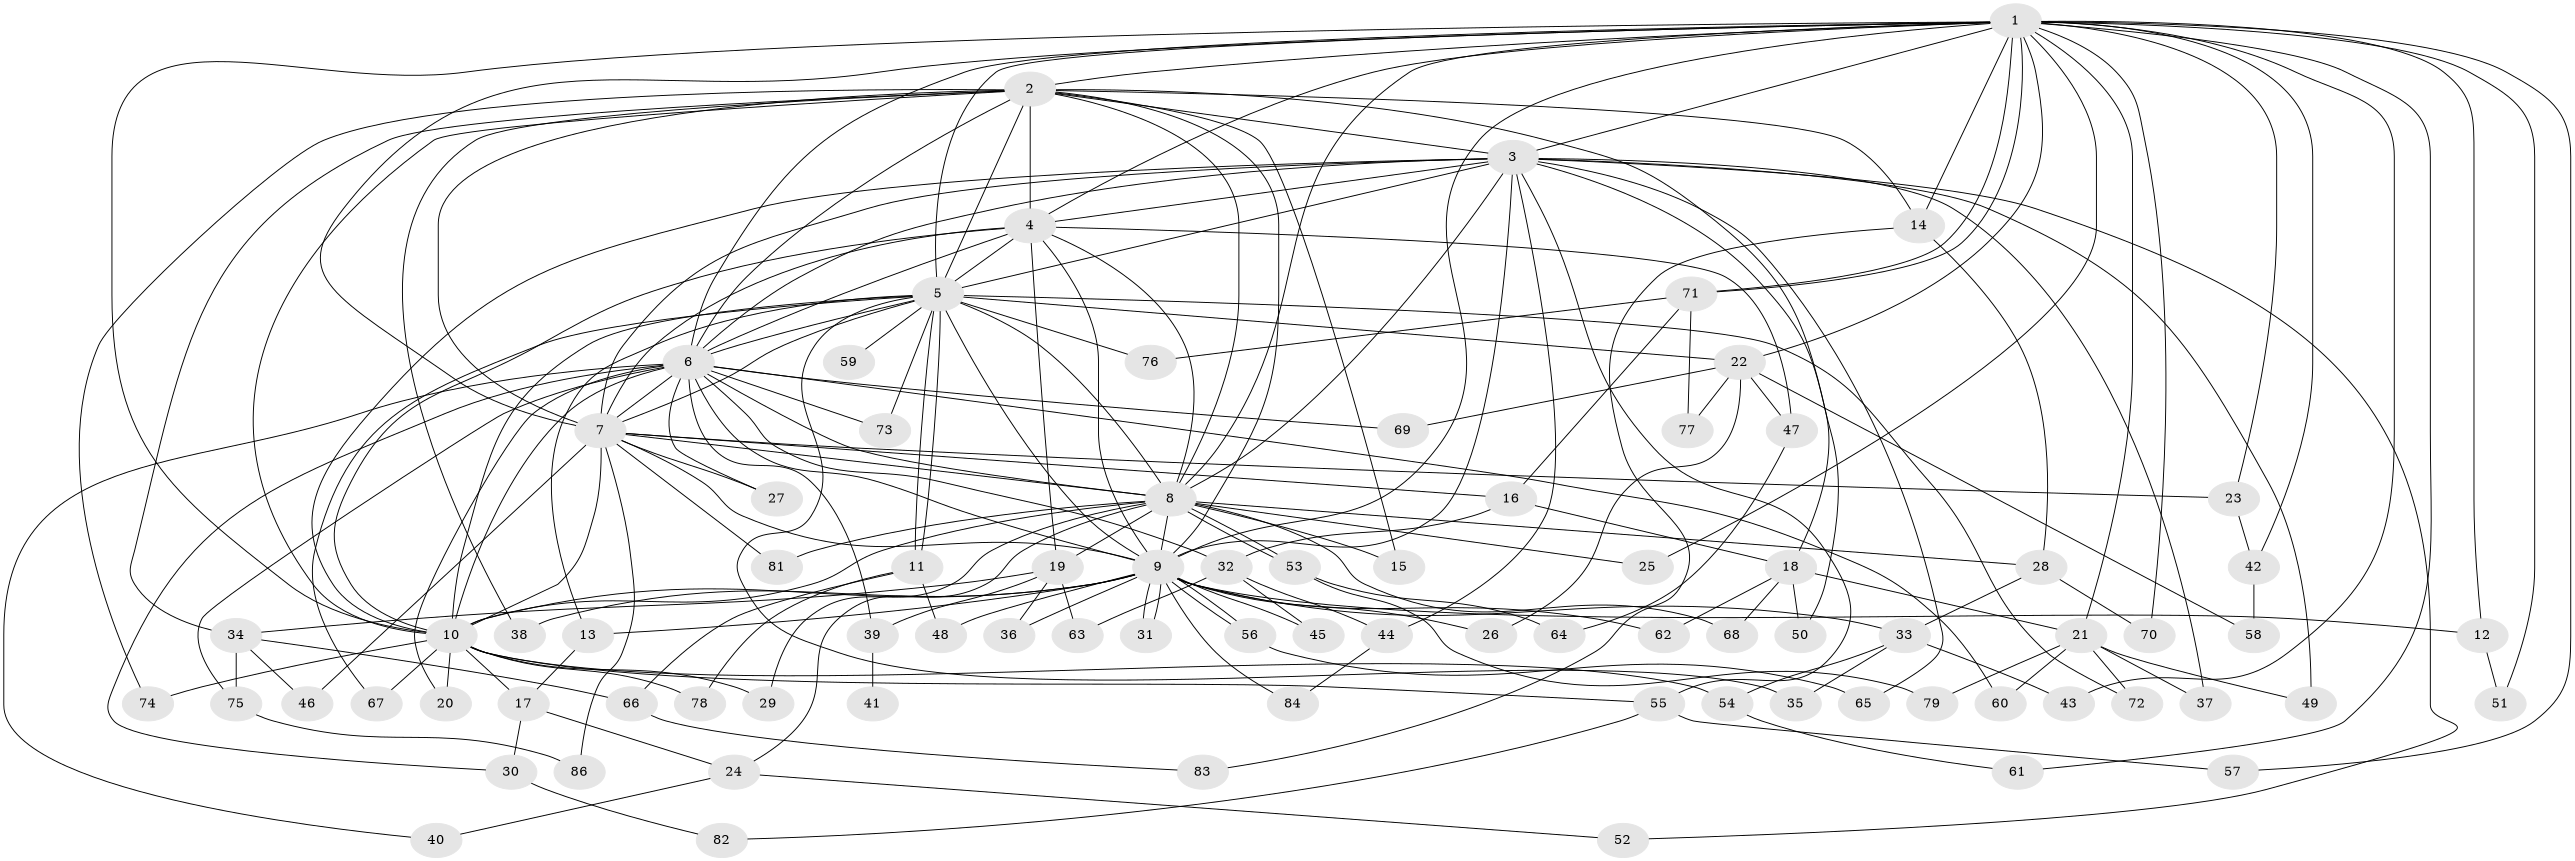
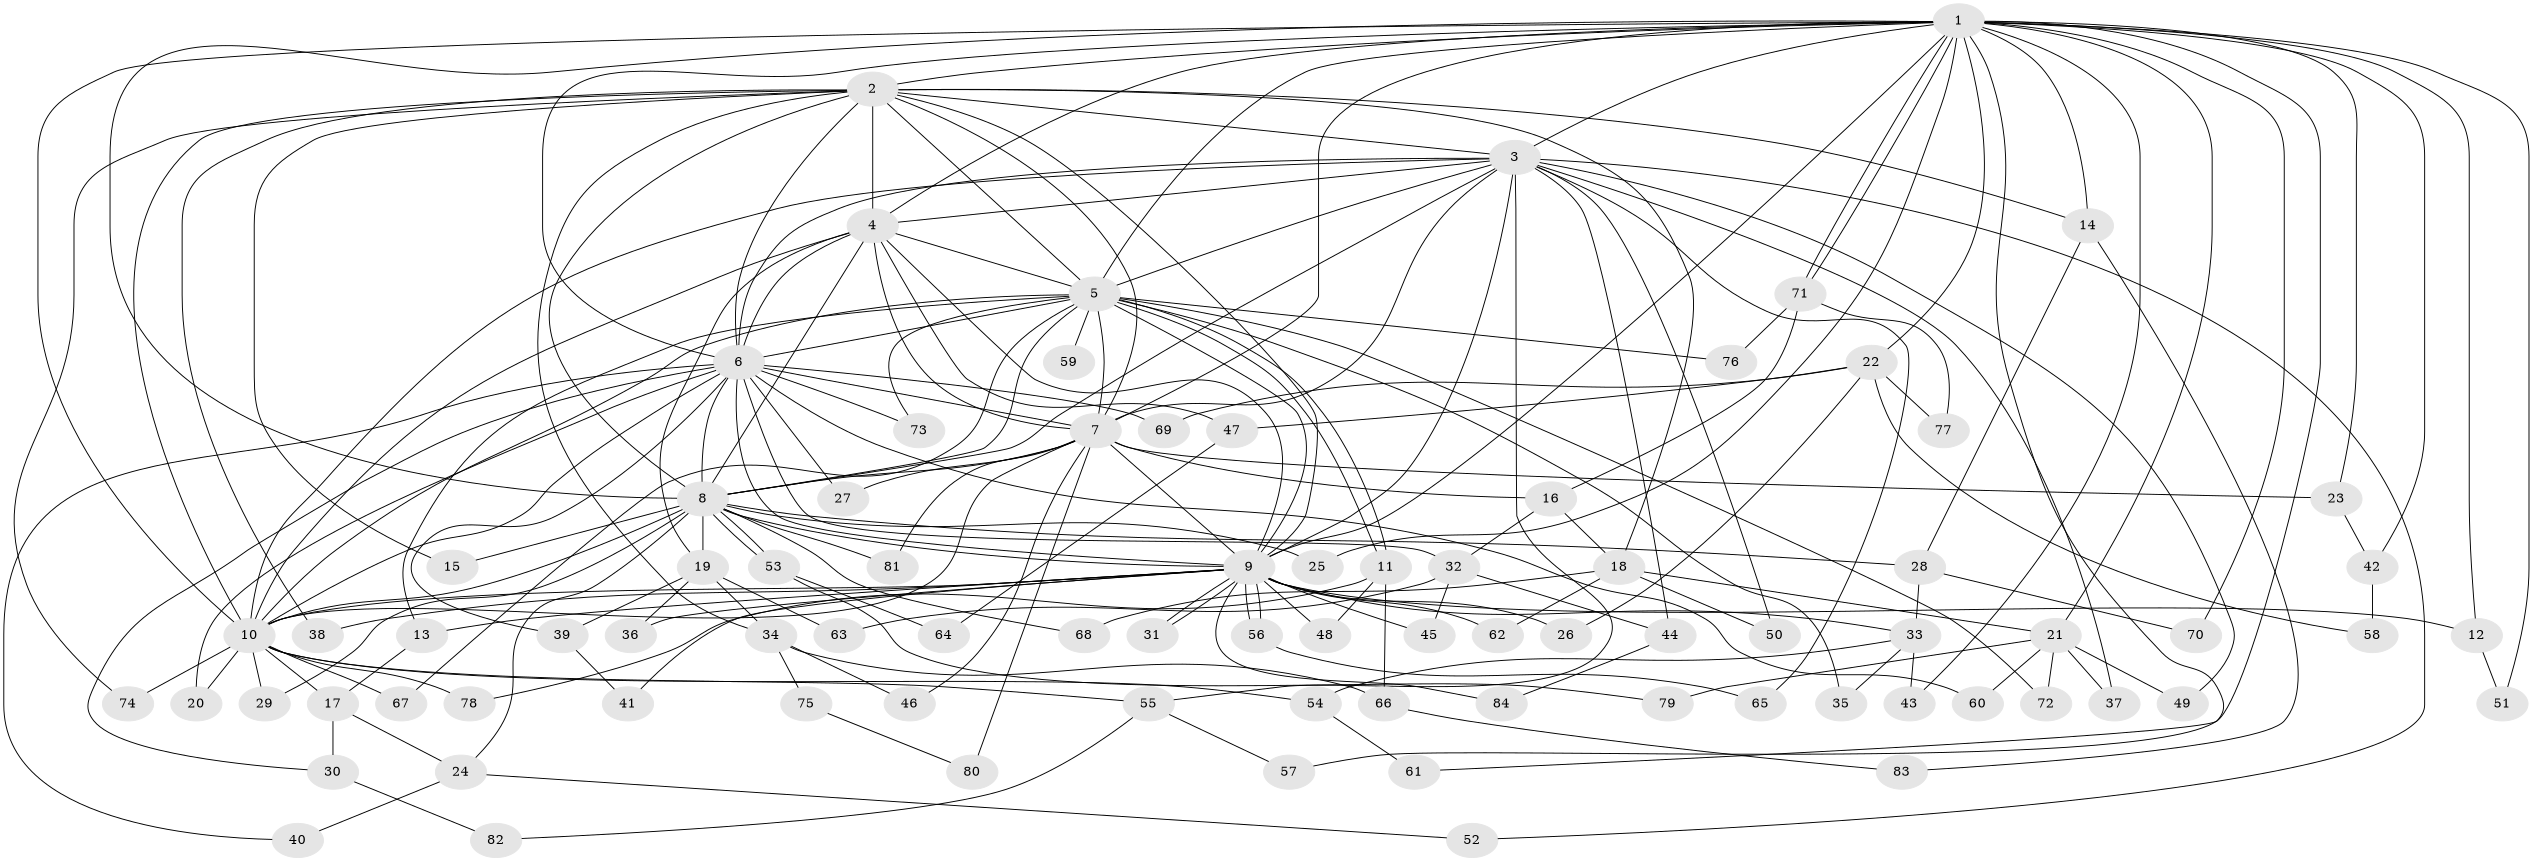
edge "5" -- "22": removed
edge "6" -- "75": removed
edge "9" -- "41": added
node "86": label "86" -> "80"
